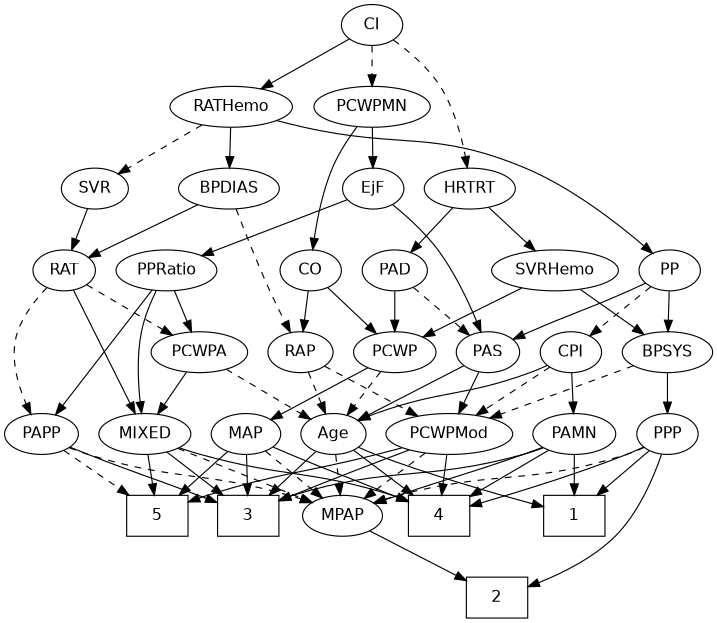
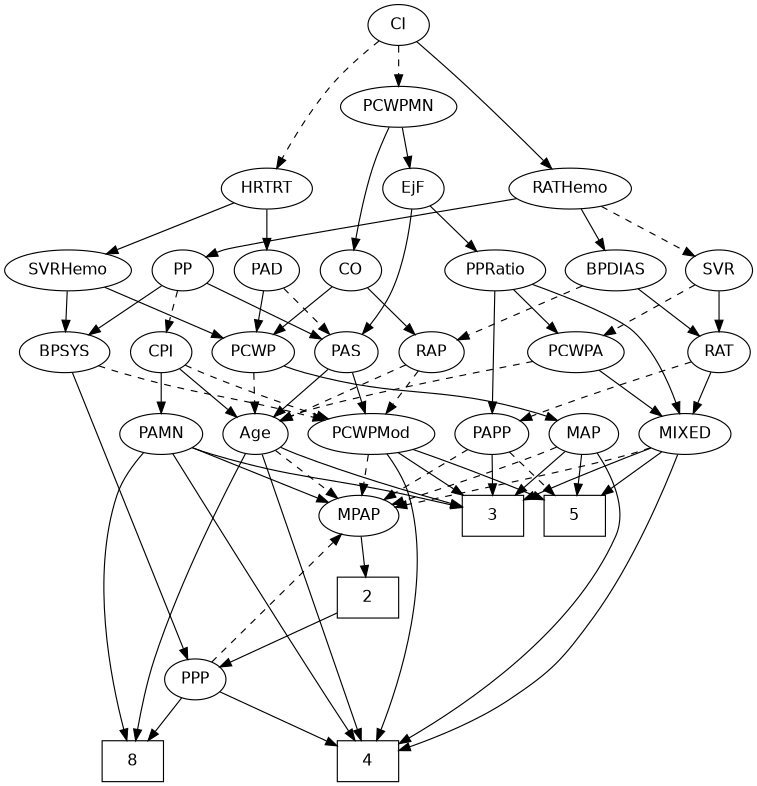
edge "RAT" -> "PCWPA": now "SVR" -> "PCWPA"
node "1": label "1" -> "8"
edge "PPP" -> "2": reversed
